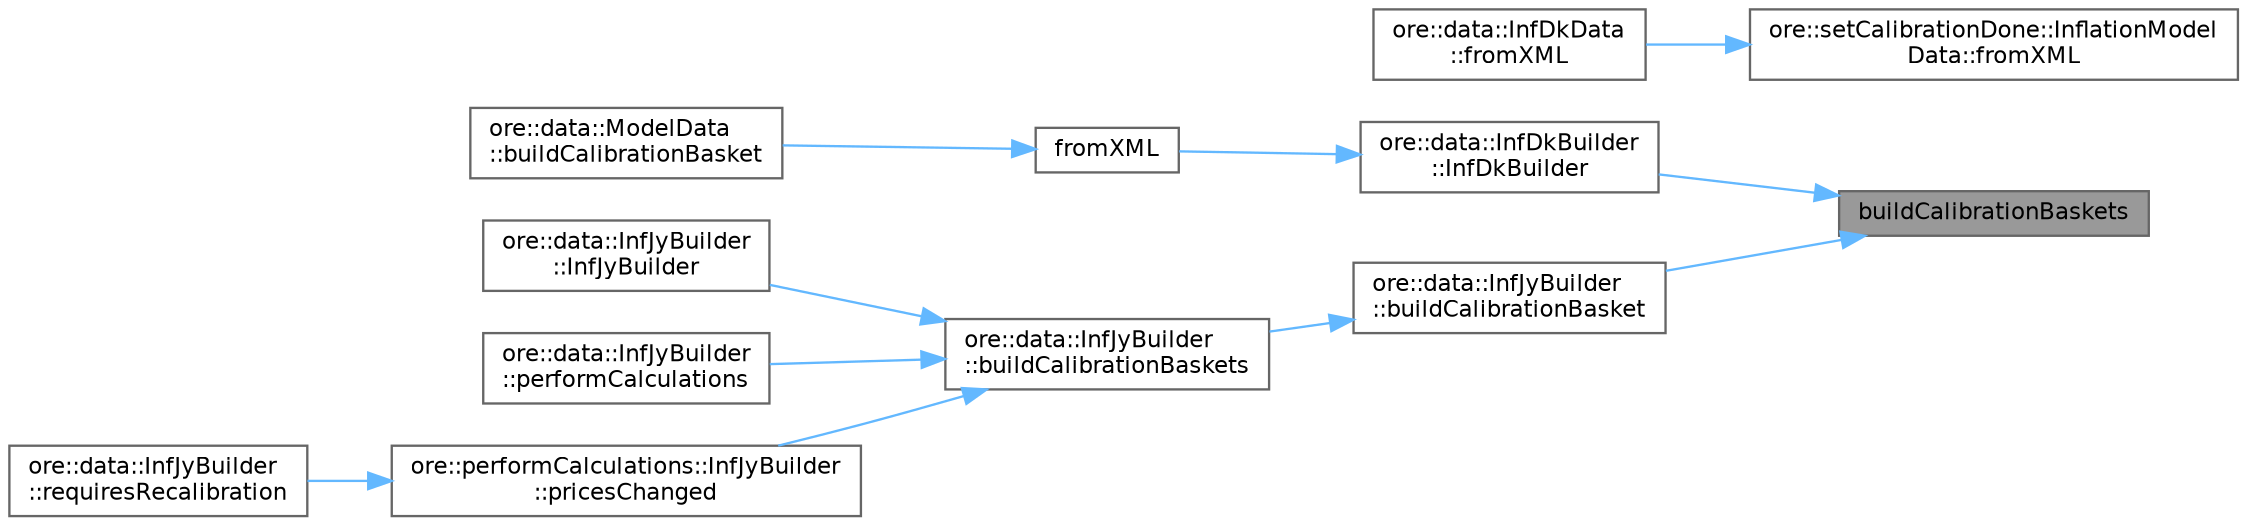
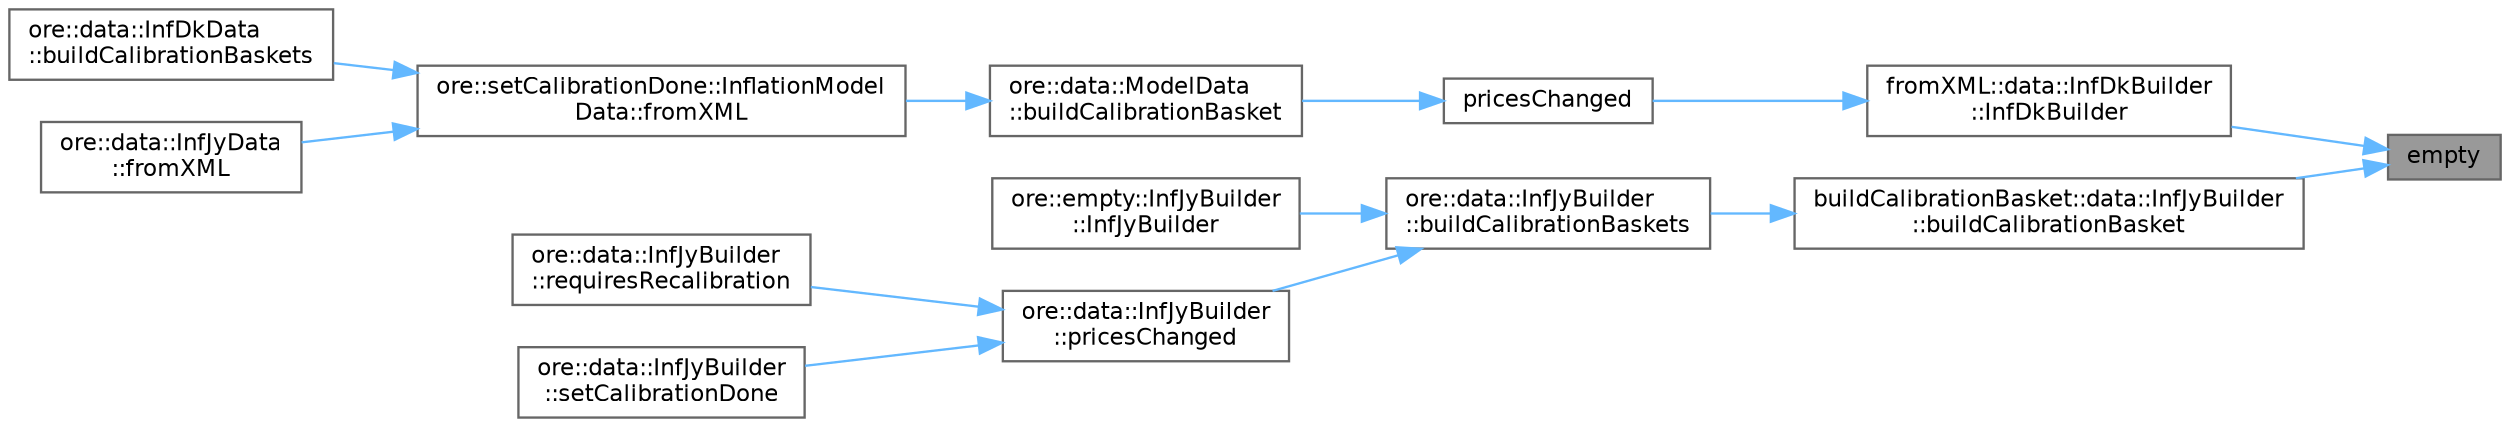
node "ore::data::InfDkData ::fromXML": label "ore::data::InfDkData ::fromXML" -> "ore::data::InfDkData ::buildCalibrationBaskets"
edge "ore::setCalibrationDone::InflationModel Data::fromXML" -> "ore::data::ModelData ::buildCalibrationBasket": added
node "fromXML": label "fromXML" -> "pricesChanged"
node "ore::data::InfJyData ::fromXML": added
node "ore::data::InfDkBuilder ::InfDkBuilder": label "ore::data::InfDkBuilder ::InfDkBuilder" -> "fromXML::data::InfDkBuilder ::InfDkBuilder"
node "buildCalibrationBaskets": label "buildCalibrationBaskets" -> "empty"
node "ore::data::InfJyBuilder ::InfJyBuilder": label "ore::data::InfJyBuilder ::InfJyBuilder" -> "ore::empty::InfJyBuilder ::InfJyBuilder"
node "ore::data::InfJyBuilder ::buildCalibrationBasket": label "ore::data::InfJyBuilder ::buildCalibrationBasket" -> "buildCalibrationBasket::data::InfJyBuilder ::buildCalibrationBasket"
node "ore::data::InfJyBuilder ::performCalculations": removed
node "ore::data::InfJyBuilder ::setCalibrationDone": added
node "ore::performCalculations::InfJyBuilder ::pricesChanged": label "ore::performCalculations::InfJyBuilder ::pricesChanged" -> "ore::data::InfJyBuilder ::pricesChanged"
